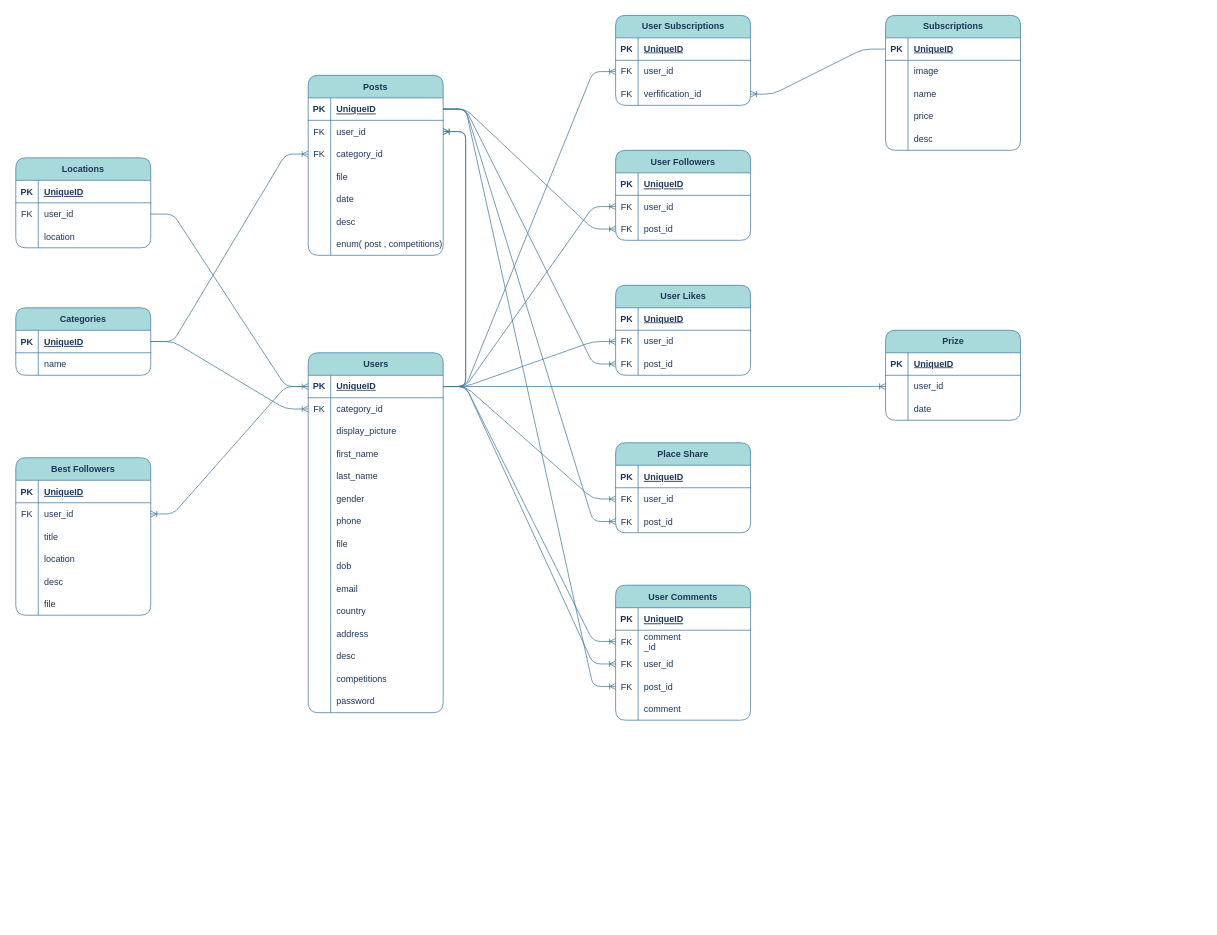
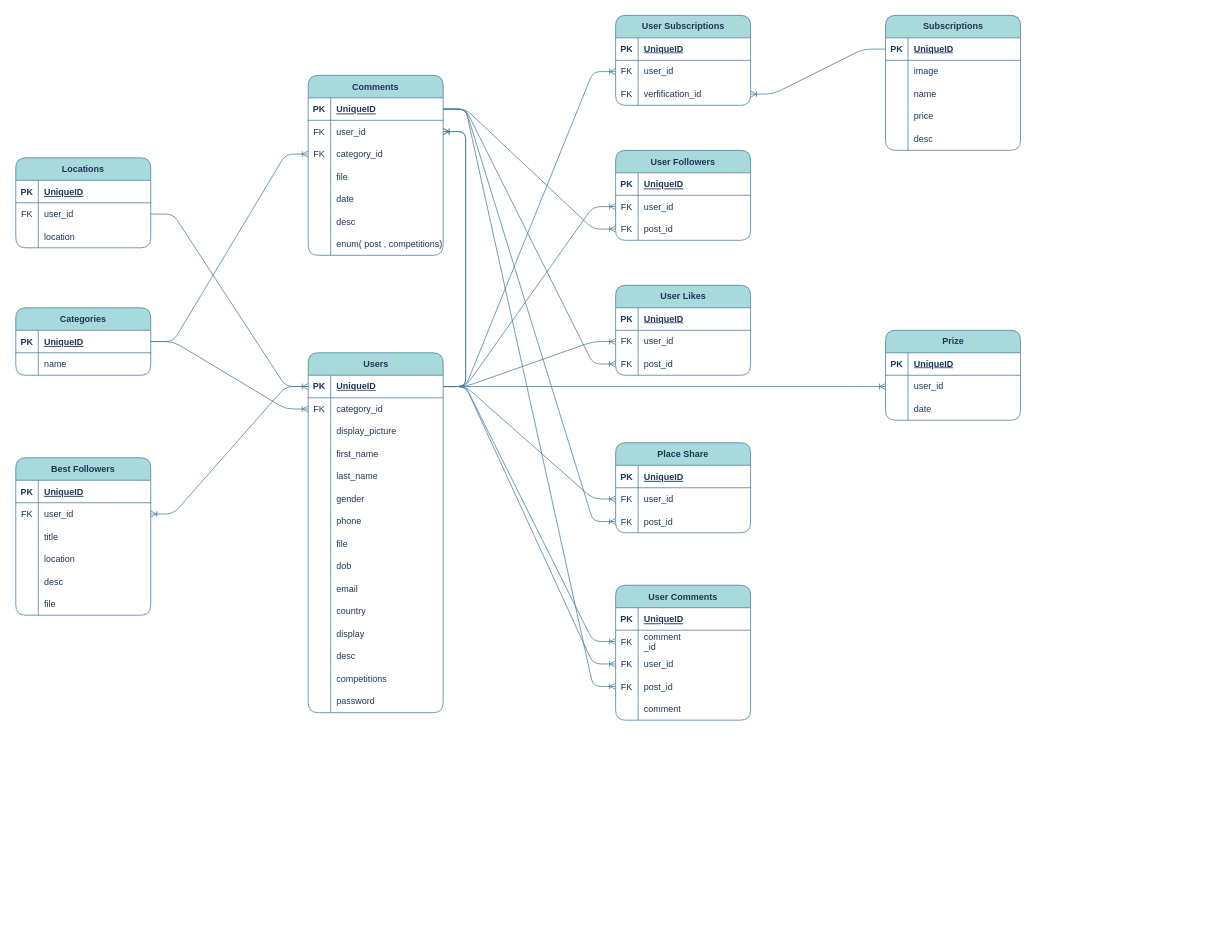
node "Posts": label "Posts" -> "Comments"
node "address": label "address" -> "display"
